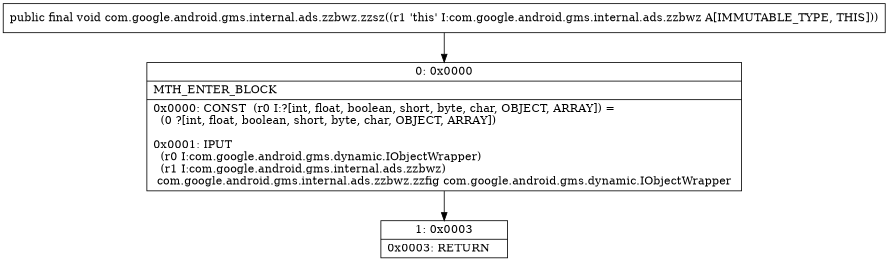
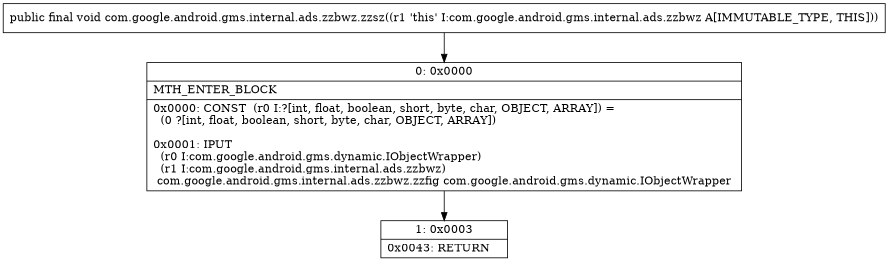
node "1: 0x0003": text "0x0003: RETURN" -> "0x0043: RETURN"
